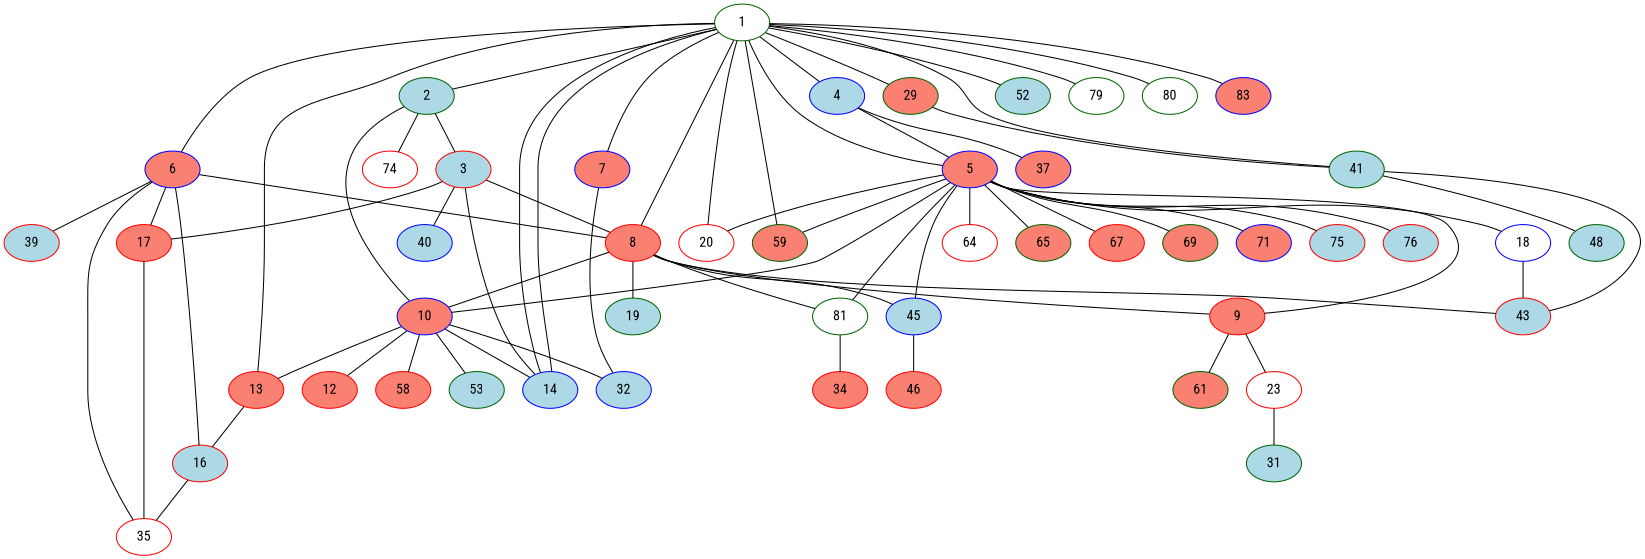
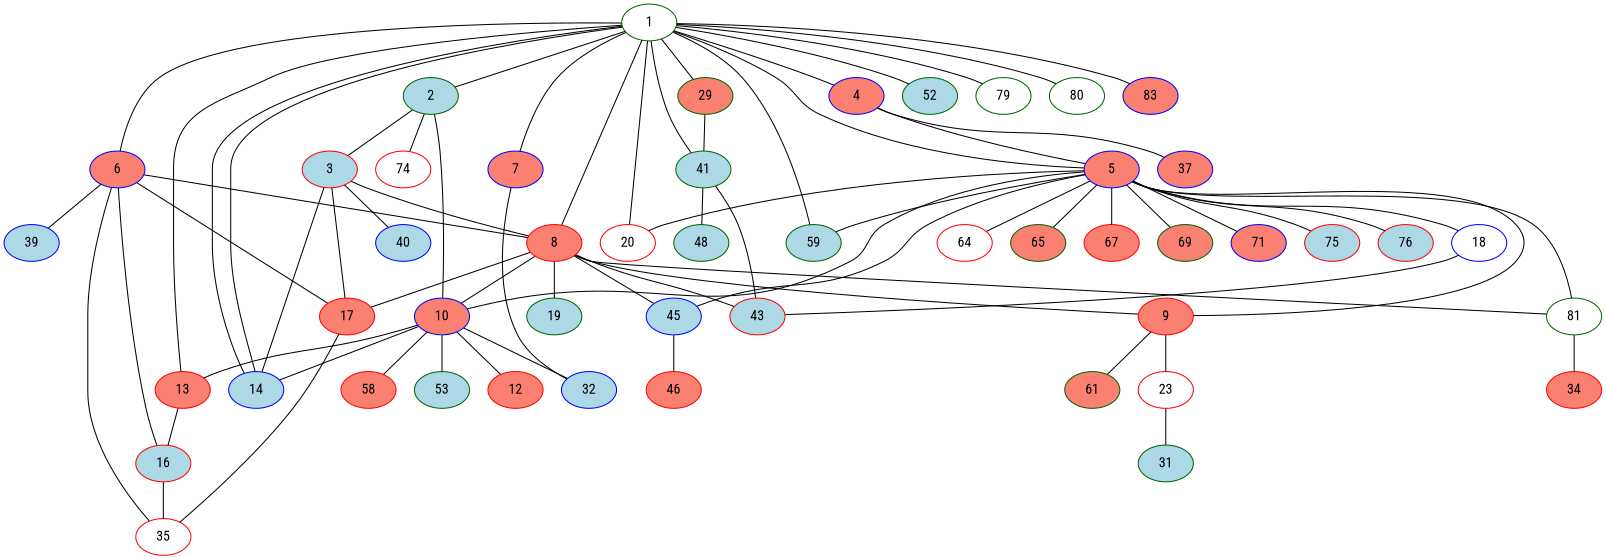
node "4": fillcolor lightblue -> salmon
node "39": color red -> blue
node "59": fillcolor salmon -> lightblue
edge "8" -- "17": added
